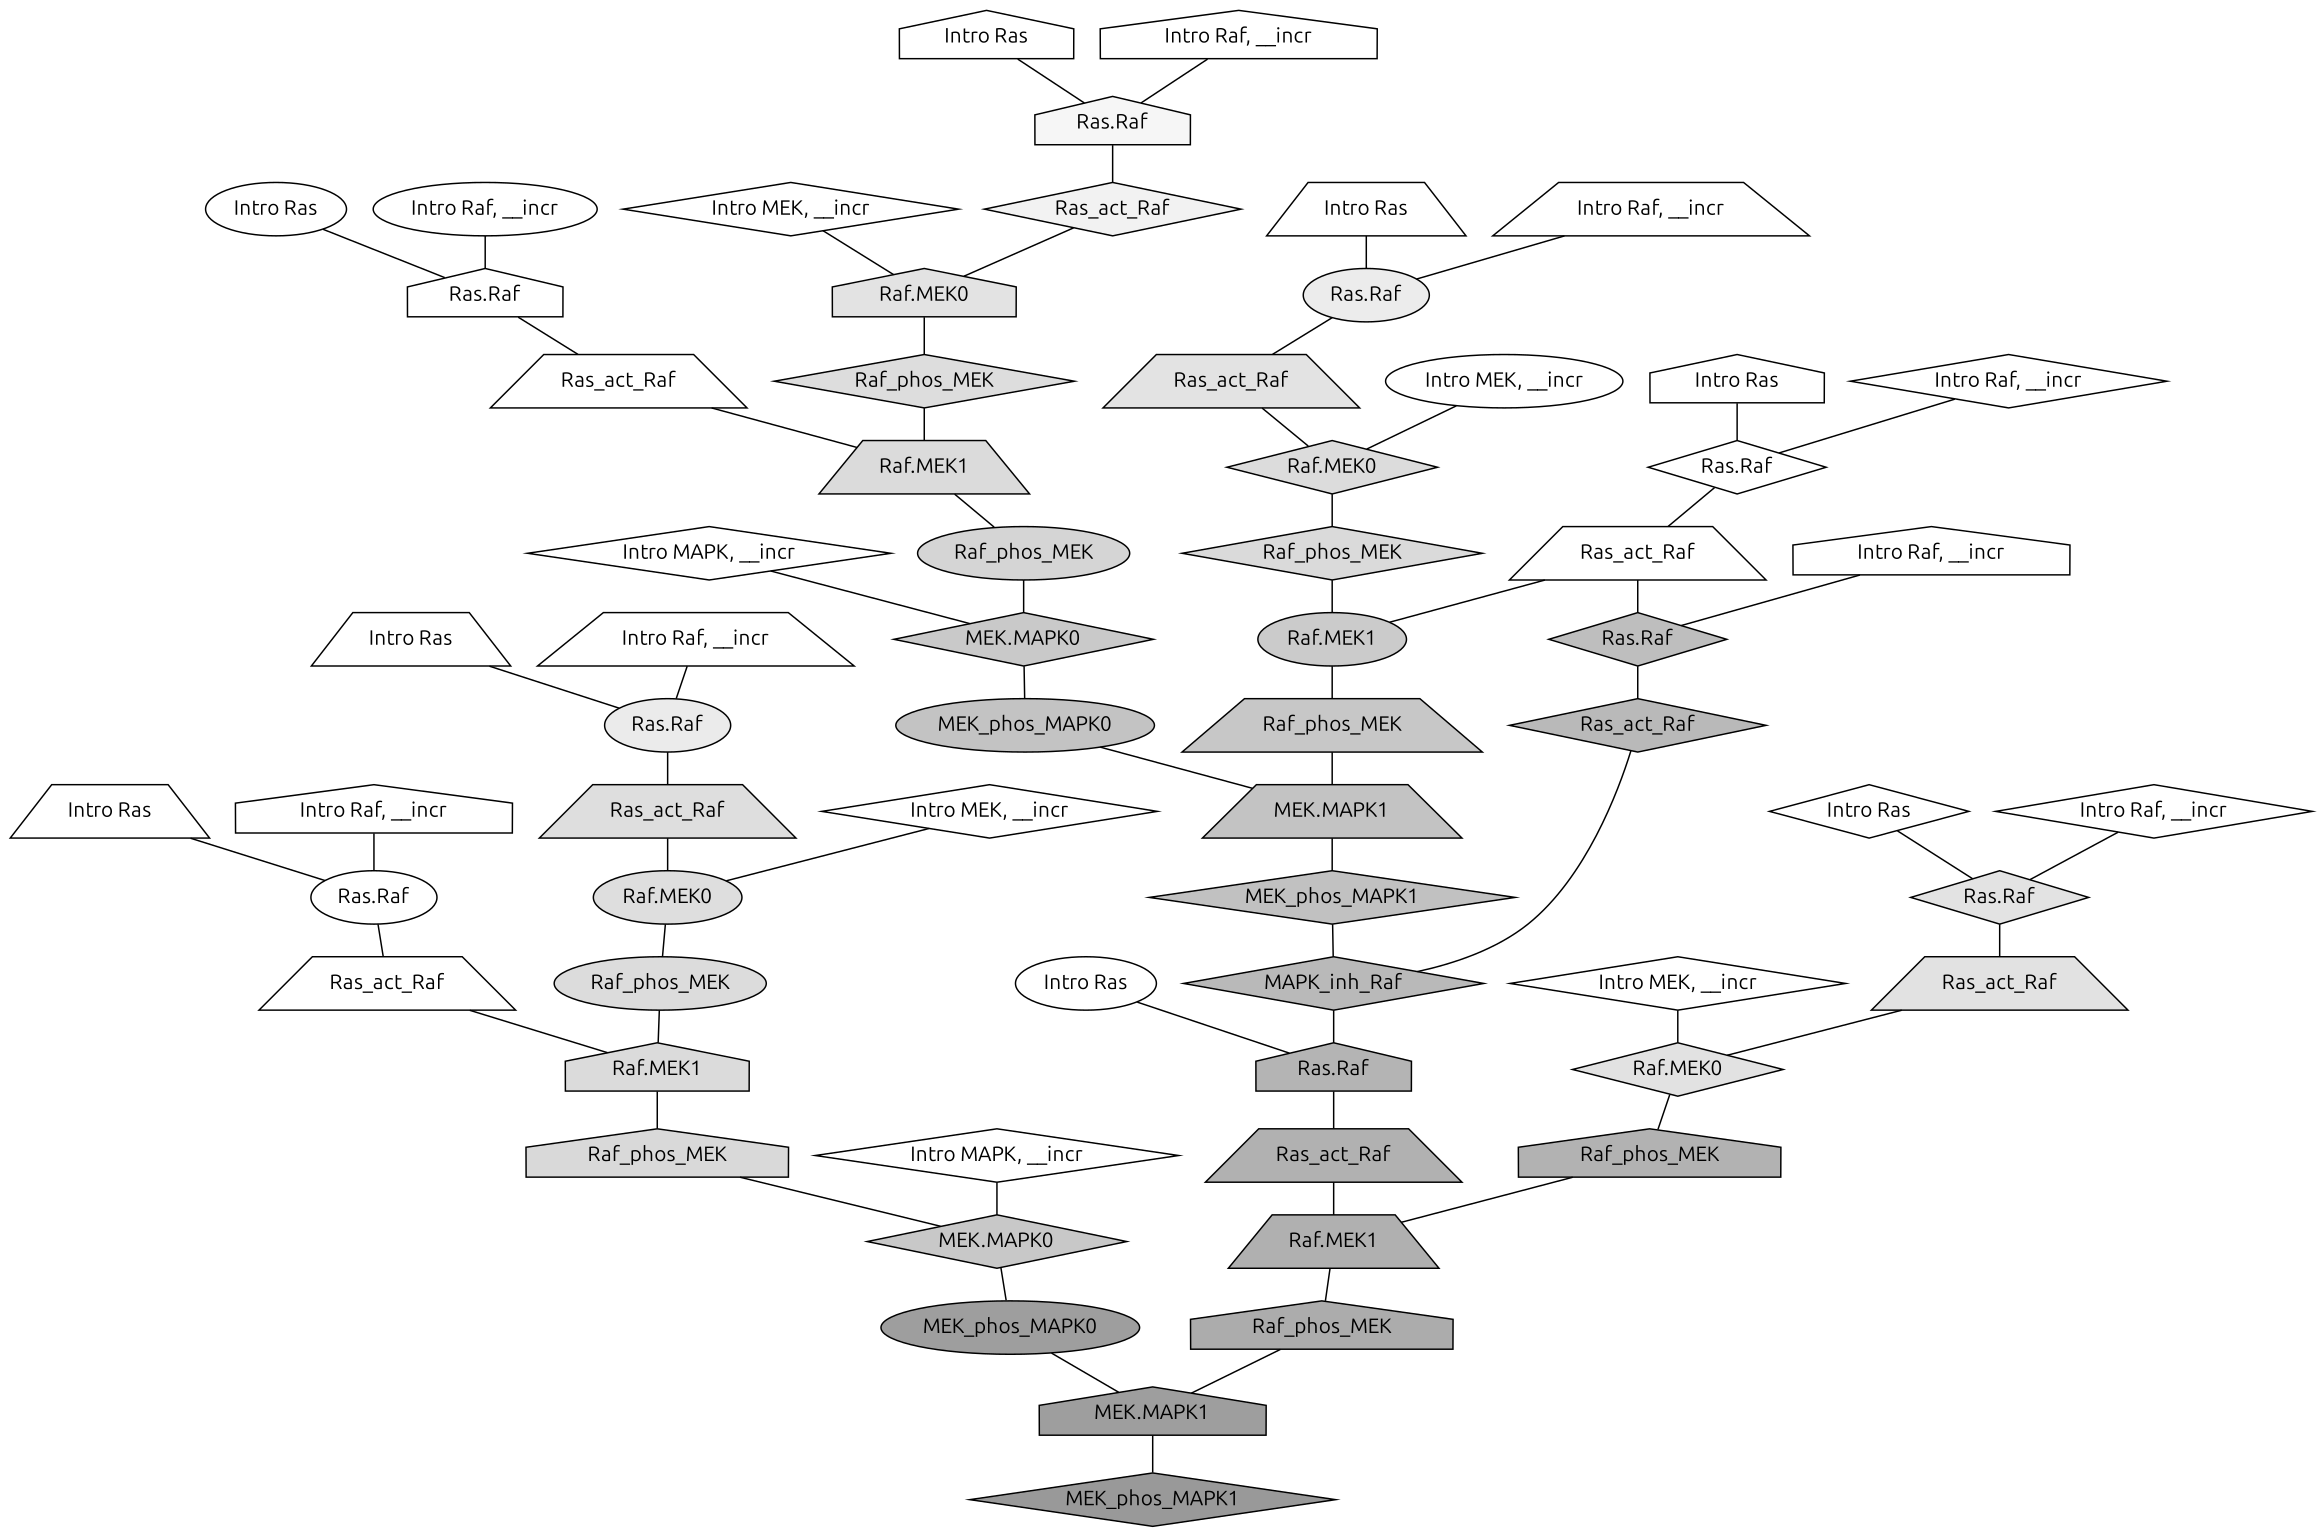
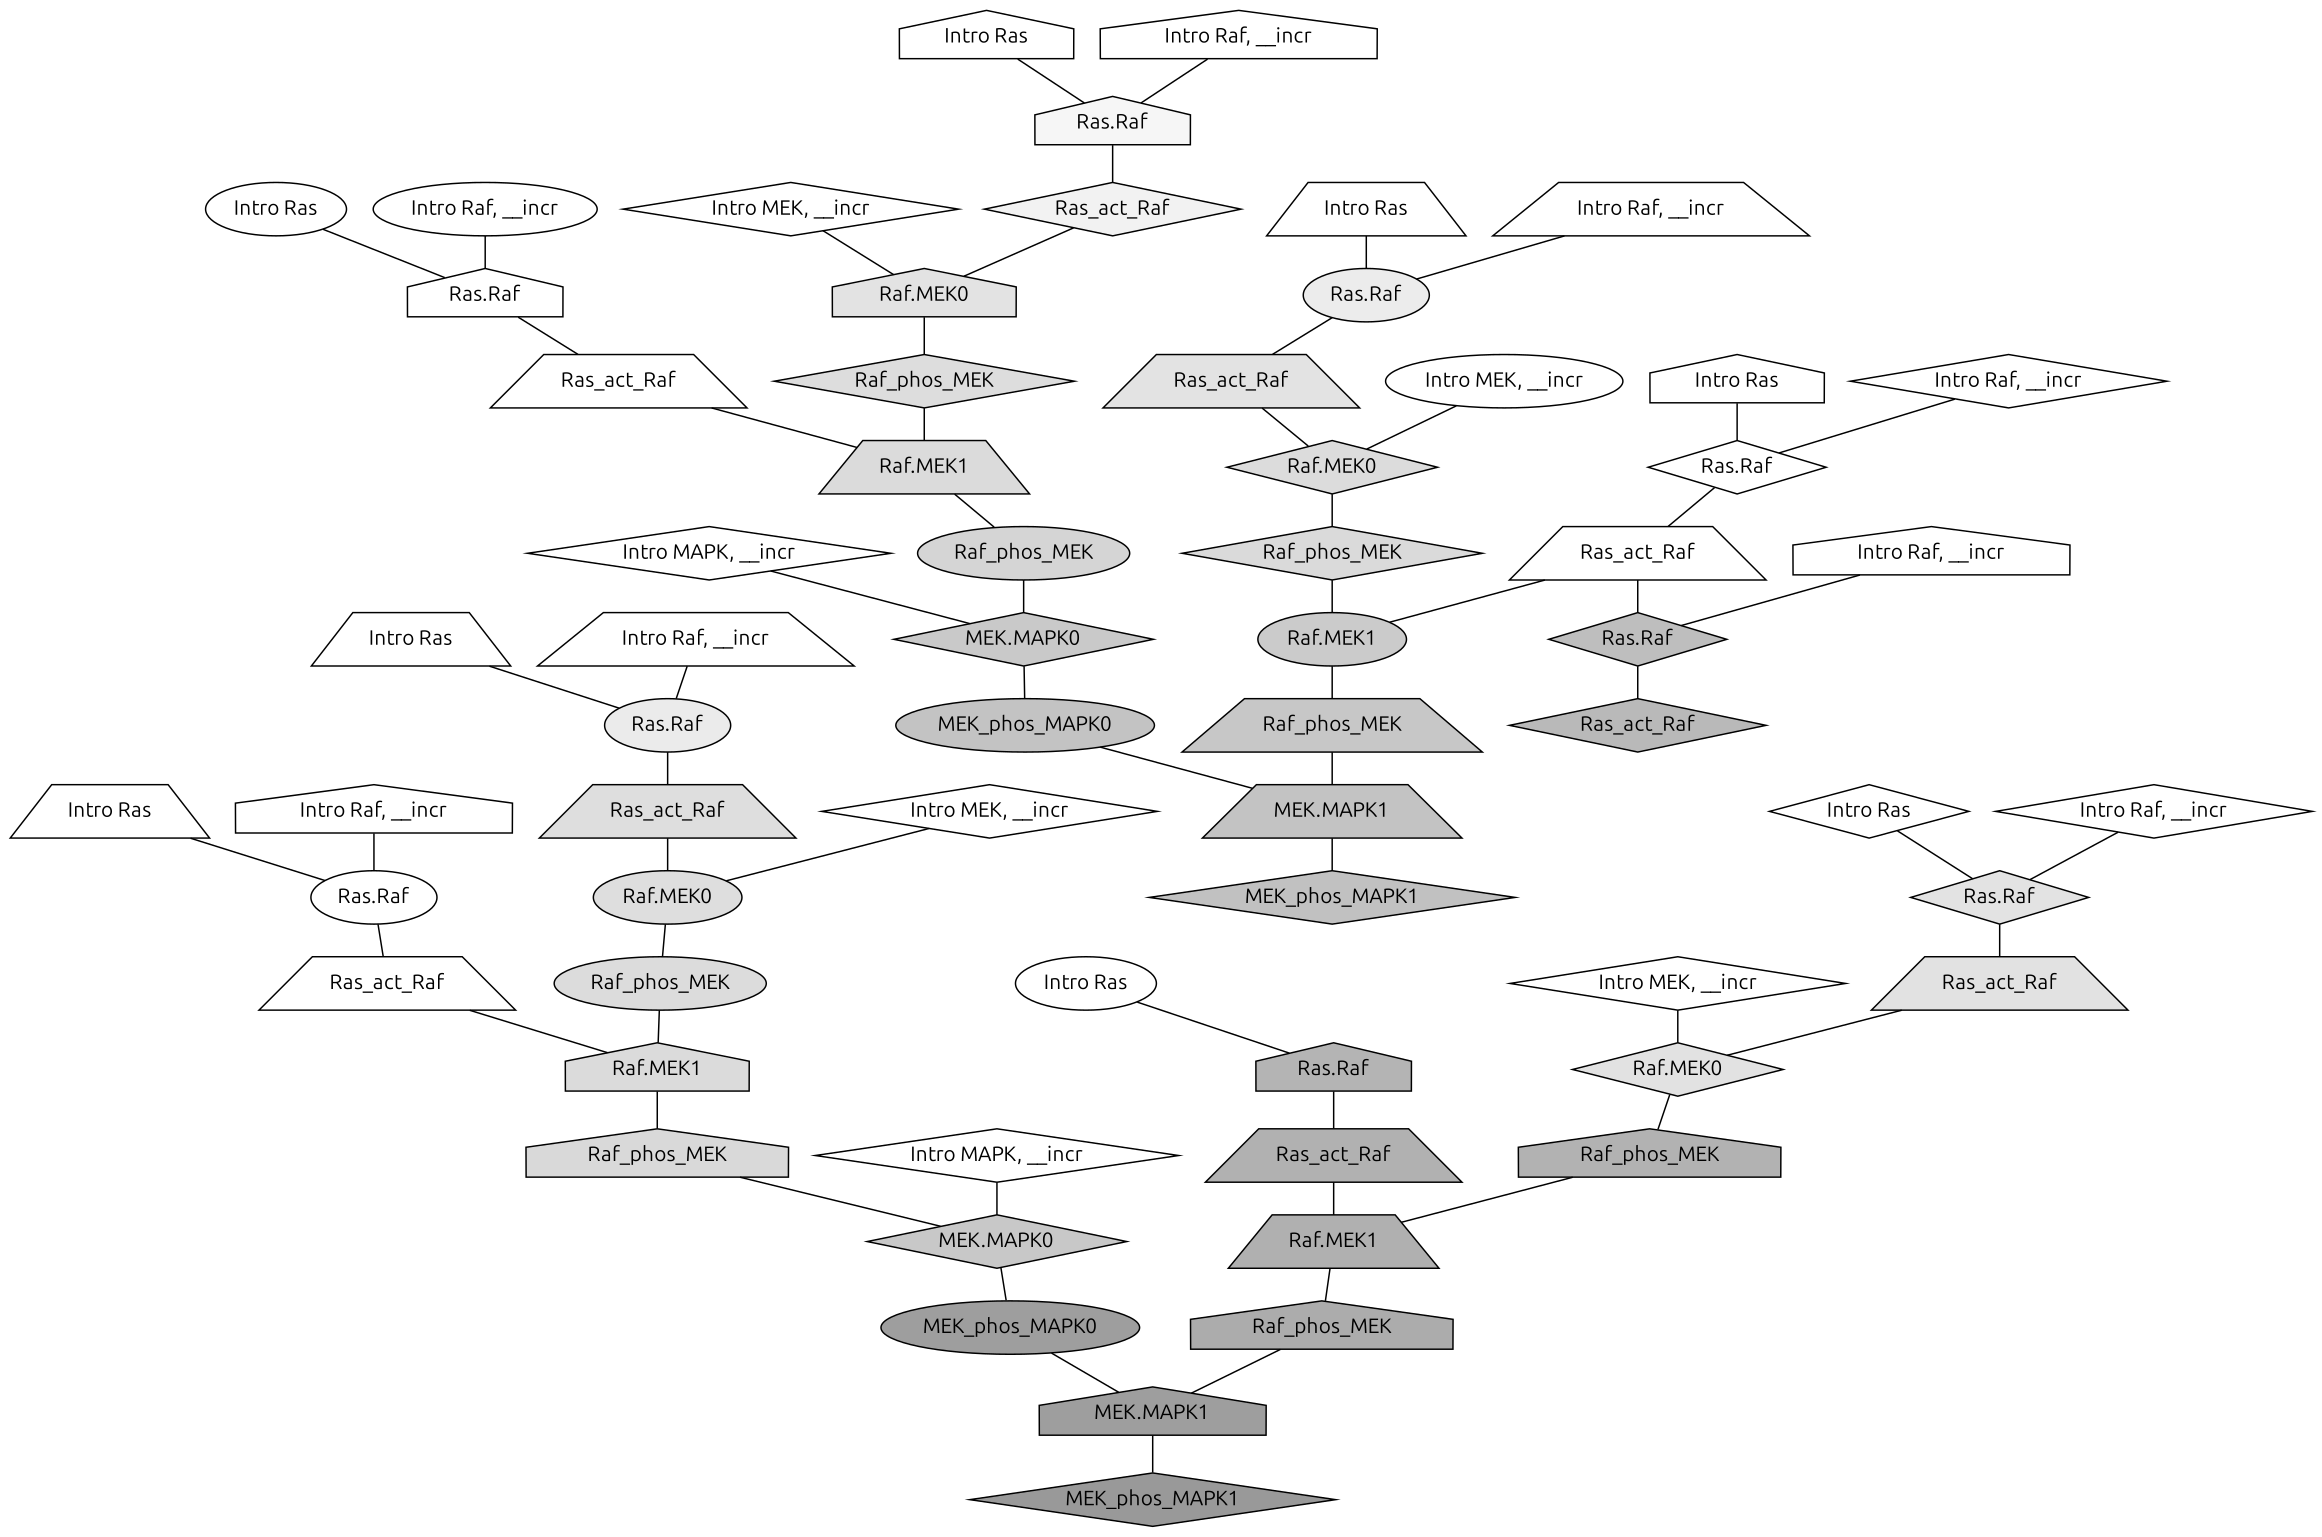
node "MAPK_inh_Raf": removed
